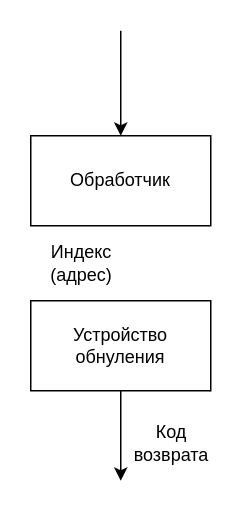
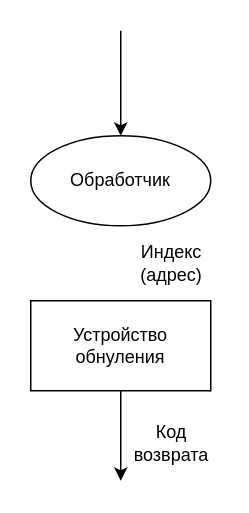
node "Обработчик": shape rectangle -> ellipse
node "Индекс (адрес)": moved (82, 263) -> (172, 263)
